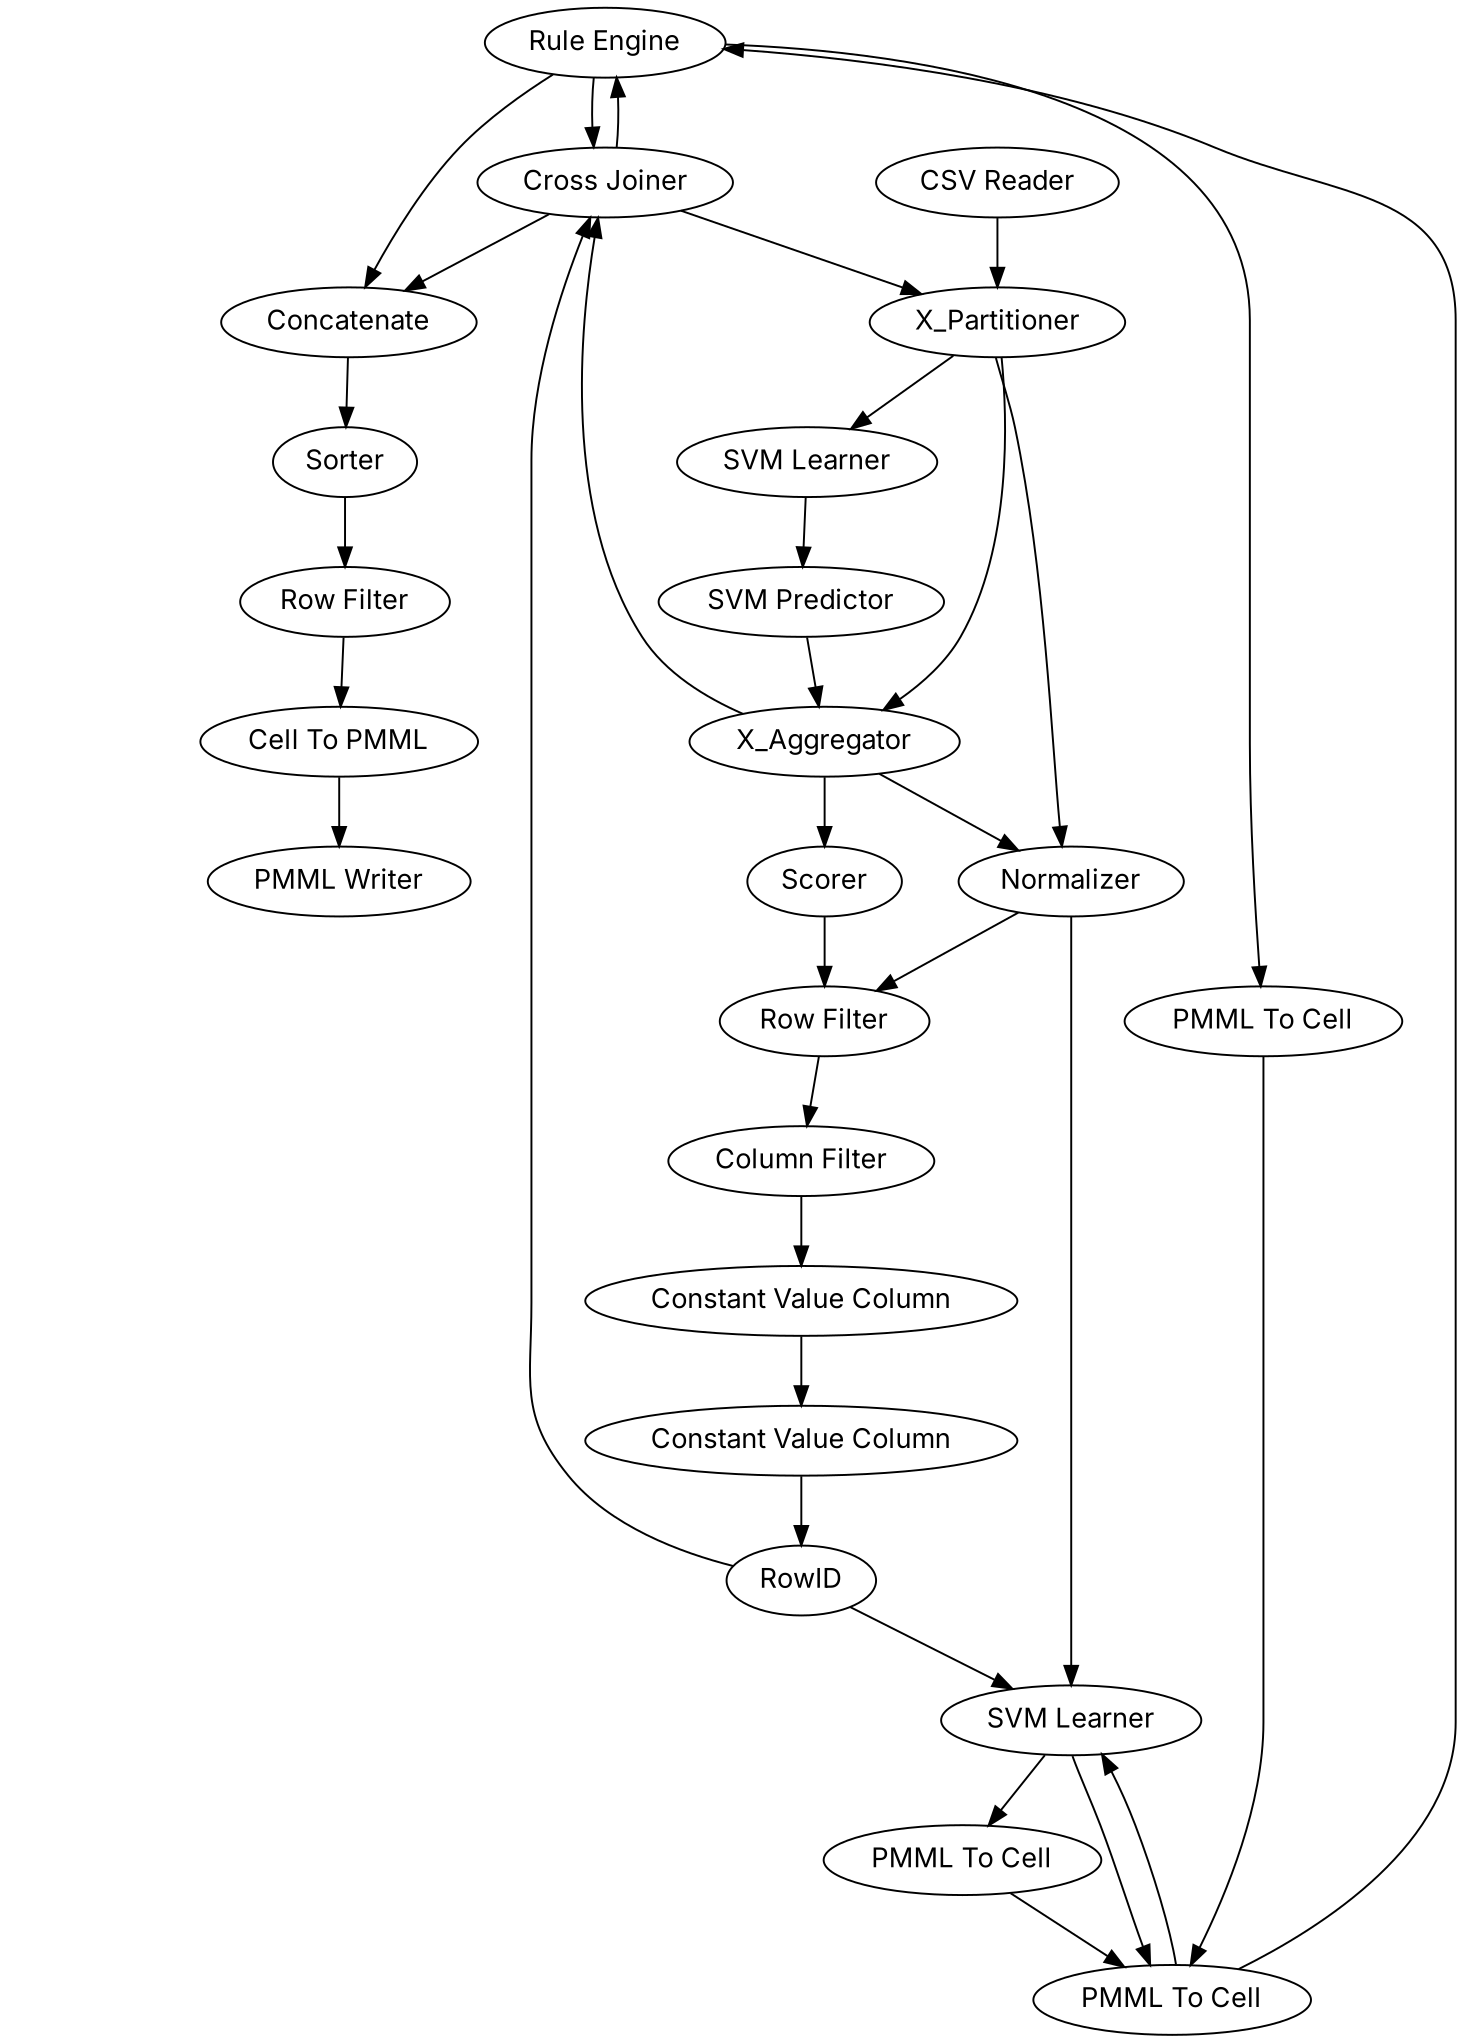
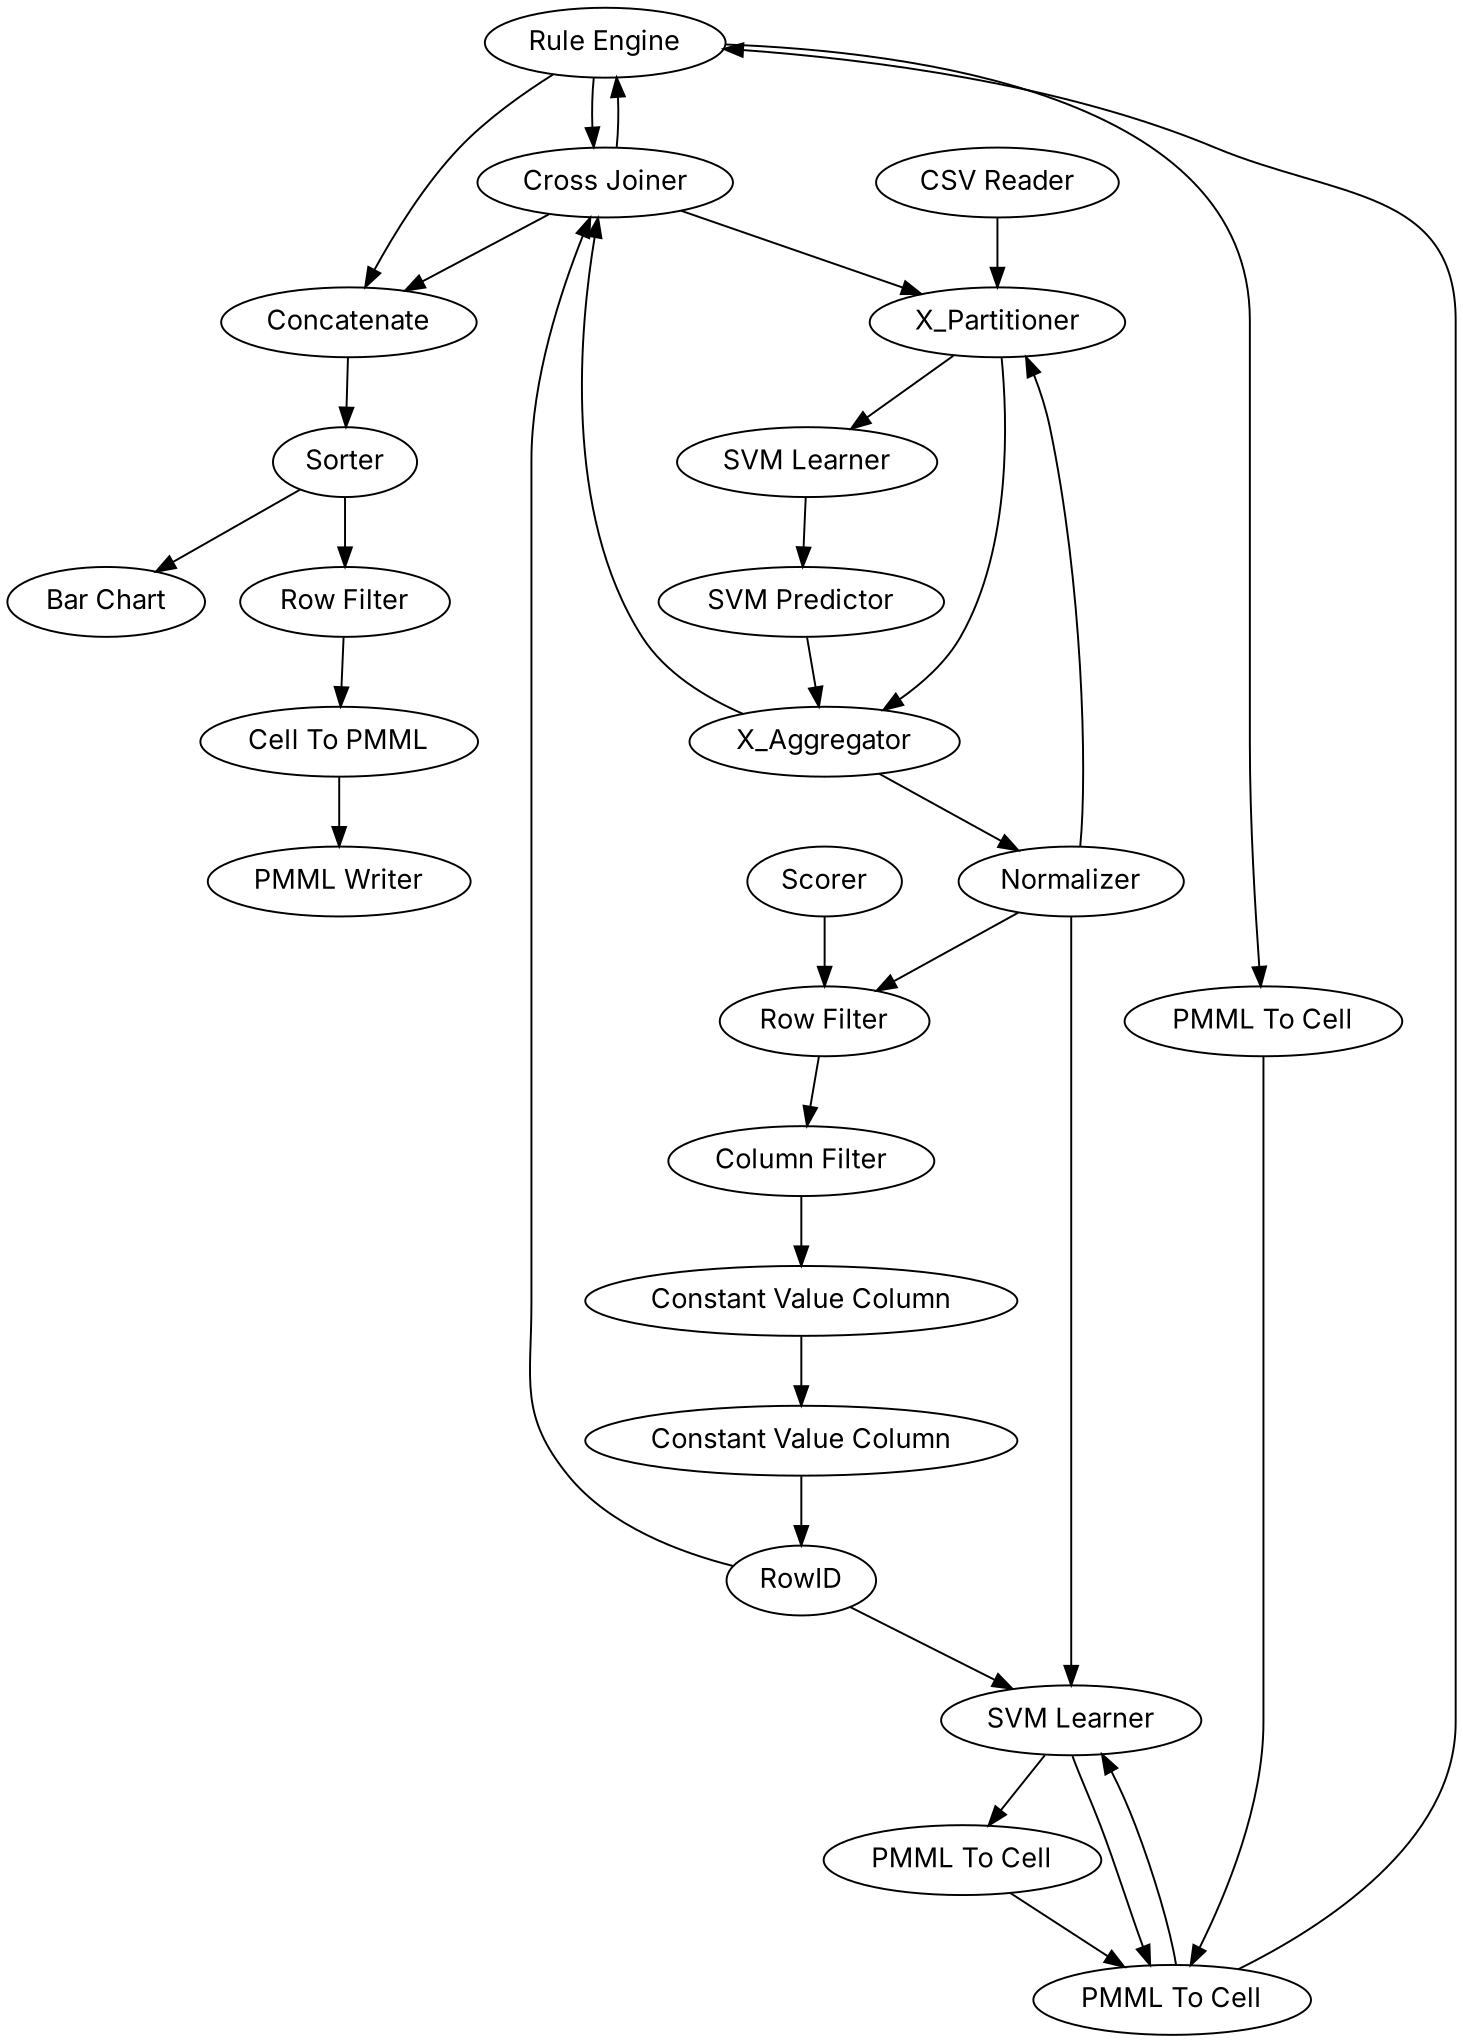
edge "X_Partitioner" -> "Normalizer": reversed
node "Bar Chart": added
edge "X_Aggregator" -> "Scorer": removed
